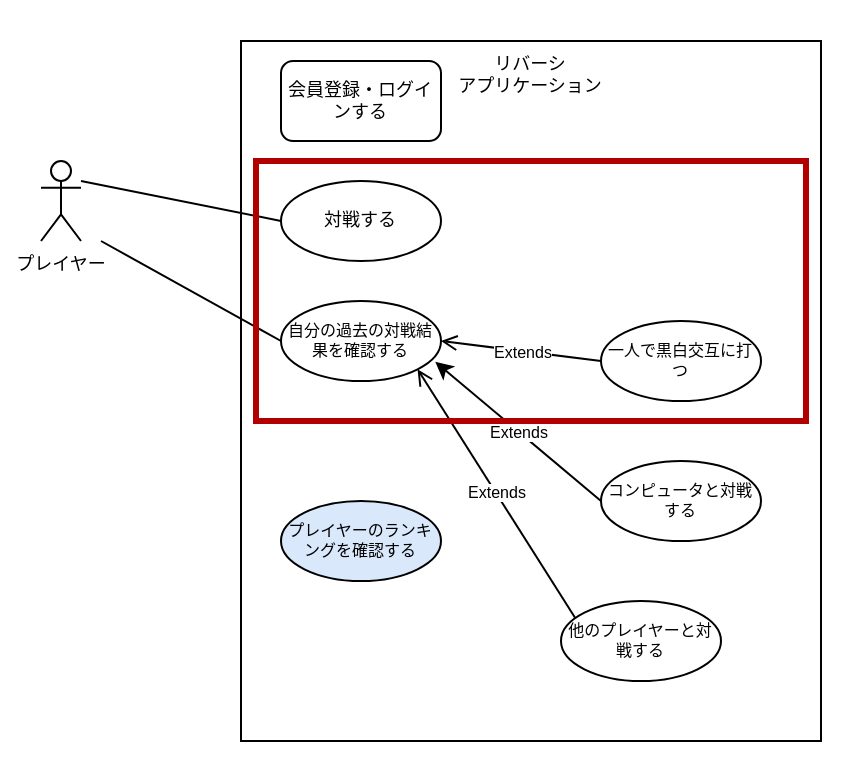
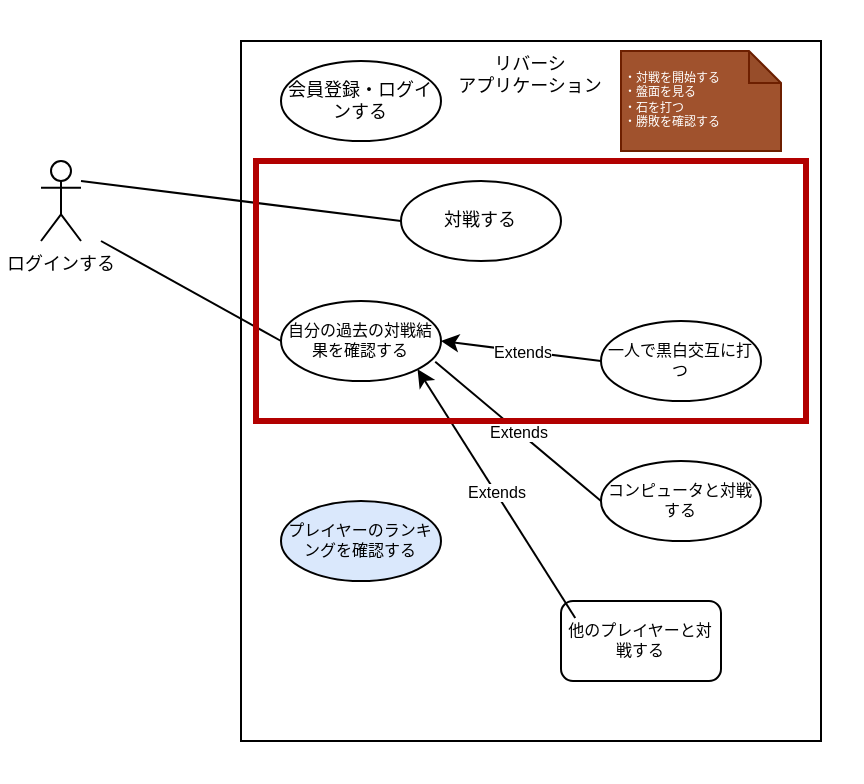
node "会員登録・ログインする": shape rounded rectangle -> ellipse
node "・対戦を開始する・盤面を見る・石を打つ・勝敗を確認する": added
node "対戦する": moved (361, 221) -> (481, 221)
node "プレイヤー": label "プレイヤー" -> "ログインする"
edge "一人で黒白交互に打つ" -> "自分の過去の対戦結果を確認する": arrowhead open -> classic
edge "コンピュータと対戦する" -> "自分の過去の対戦結果を確認する": arrowhead classic -> none
edge "他のプレイヤーと対戦する" -> "自分の過去の対戦結果を確認する": arrowhead open -> classic
node "他のプレイヤーと対戦する": shape ellipse -> rounded rectangle
